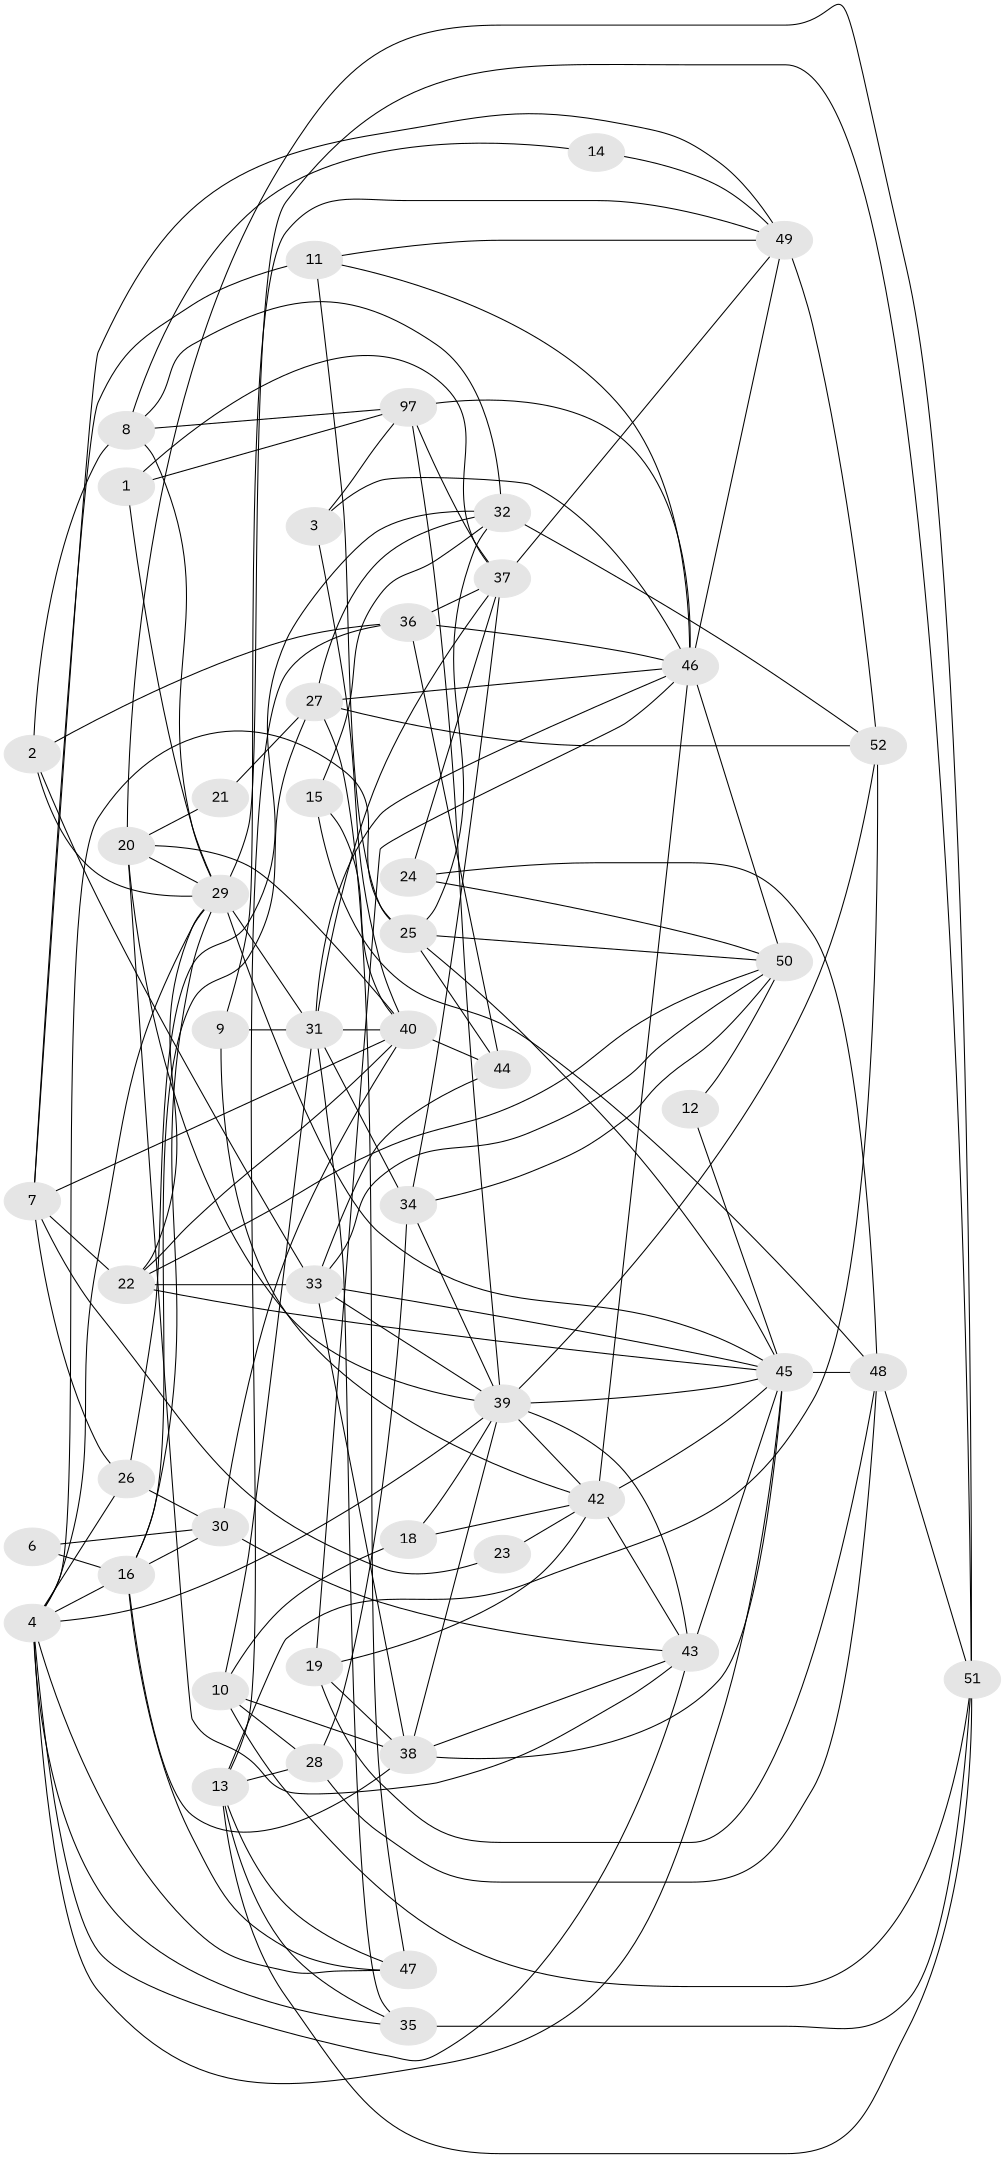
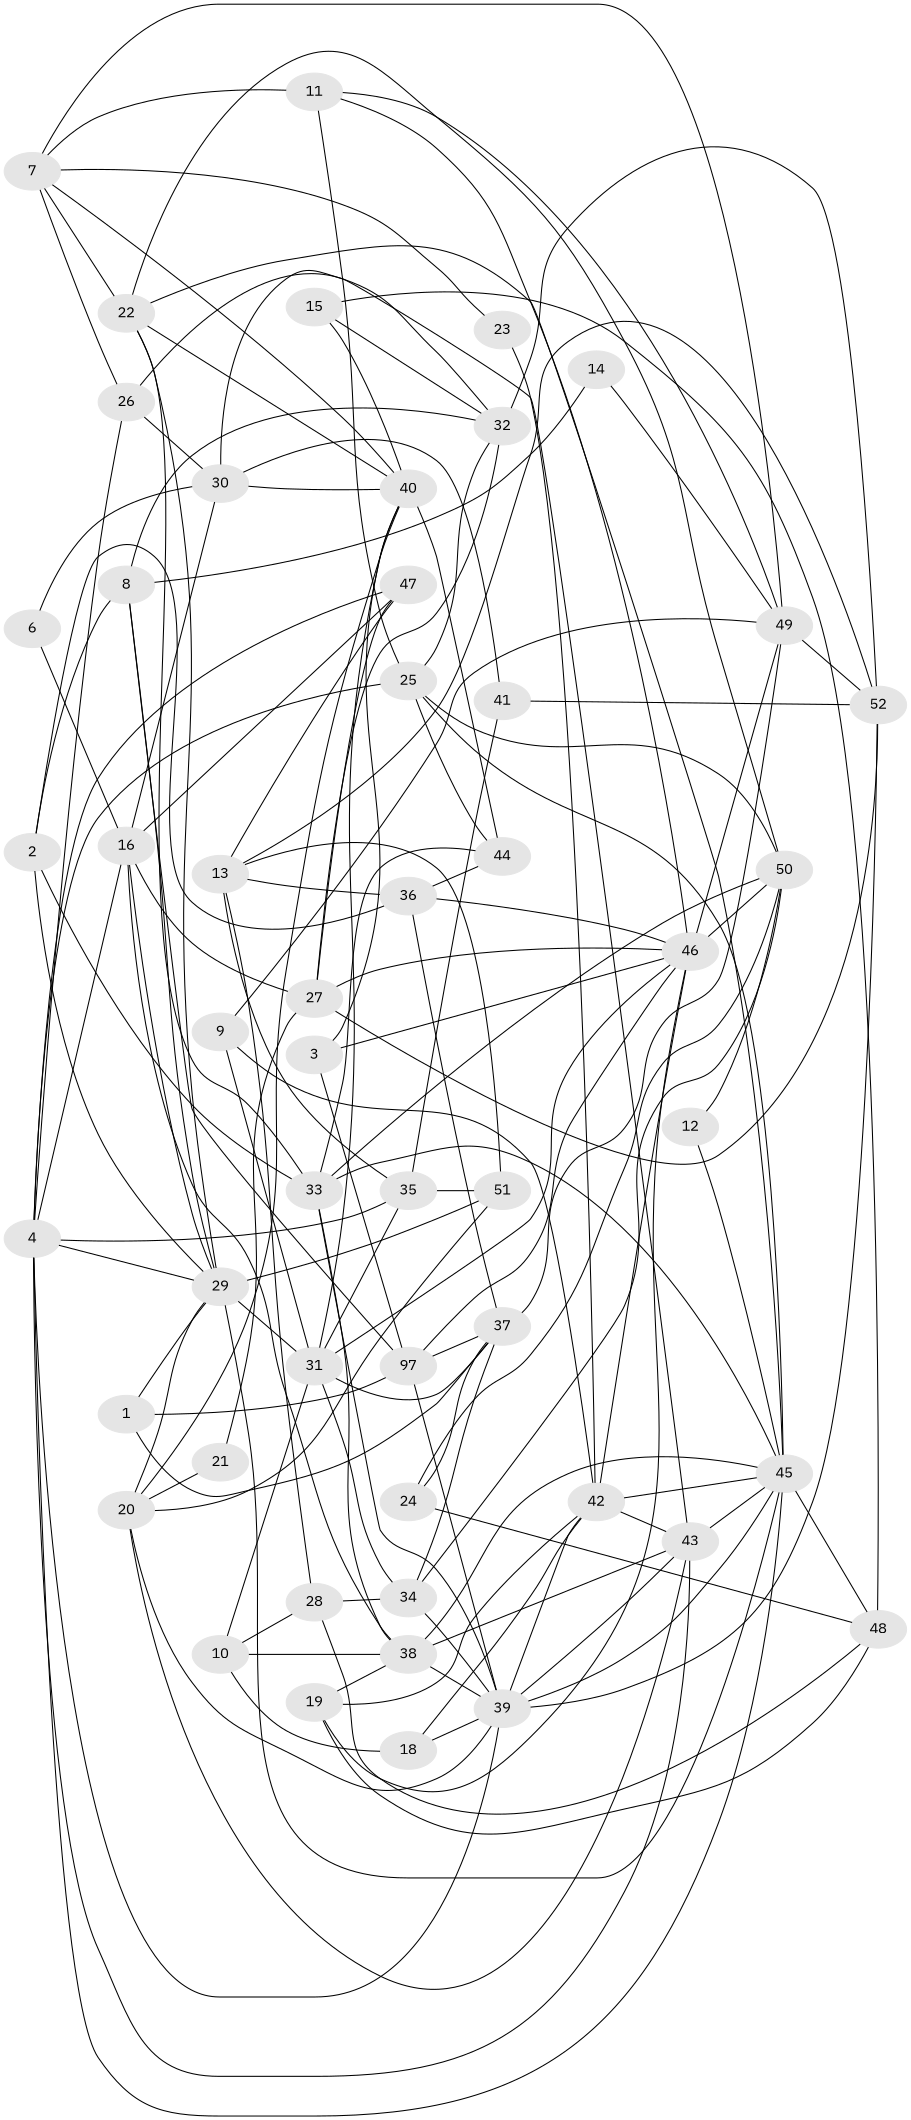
node "41": added
edge "48" -- "51": removed
edge "51" -- "10": removed
